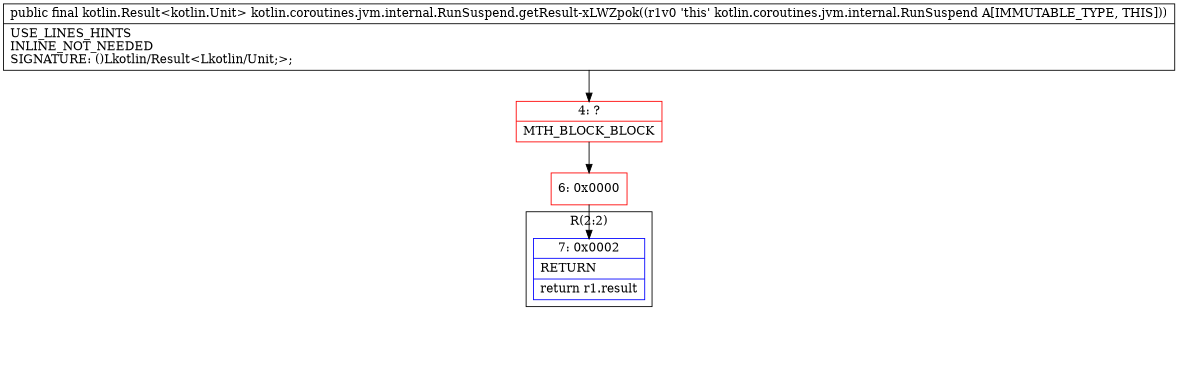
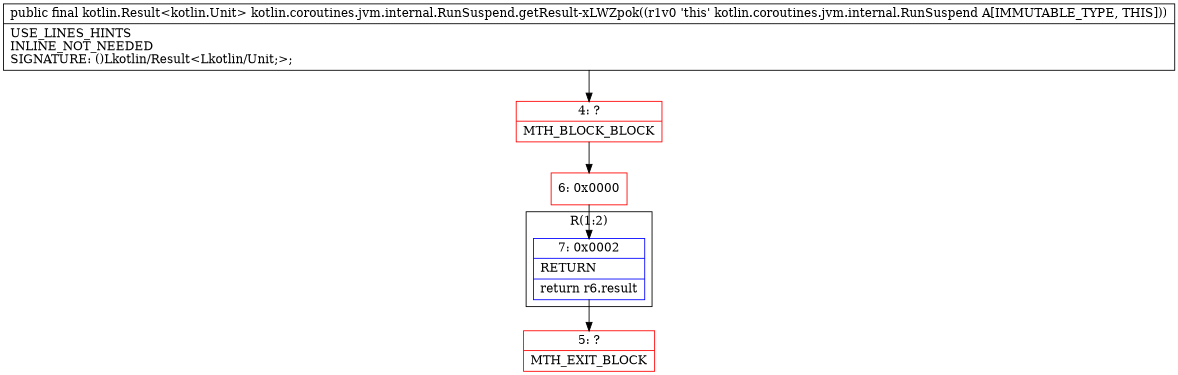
cluster "R(2:2)": label "R(2:2)" -> "R(1:2)"
node "7: 0x0002": text "return r1.result" -> "return r6.result"
node "5: ?": added
